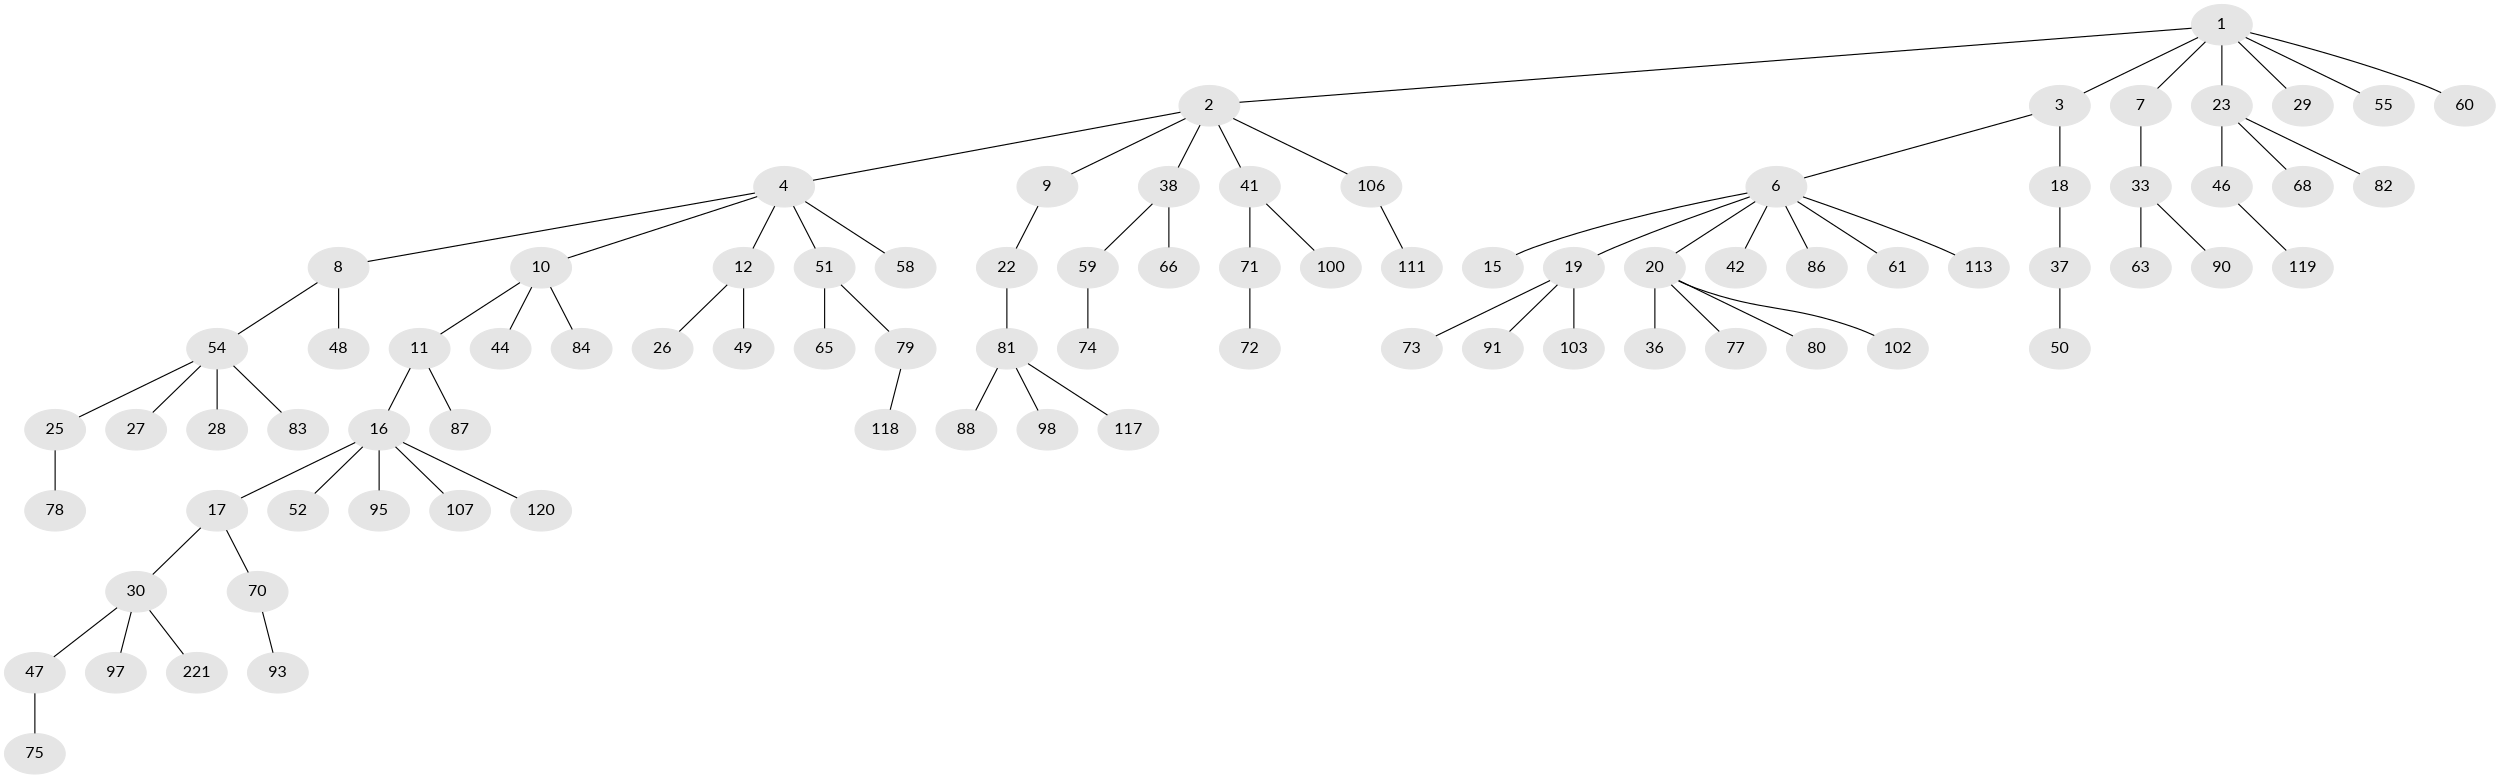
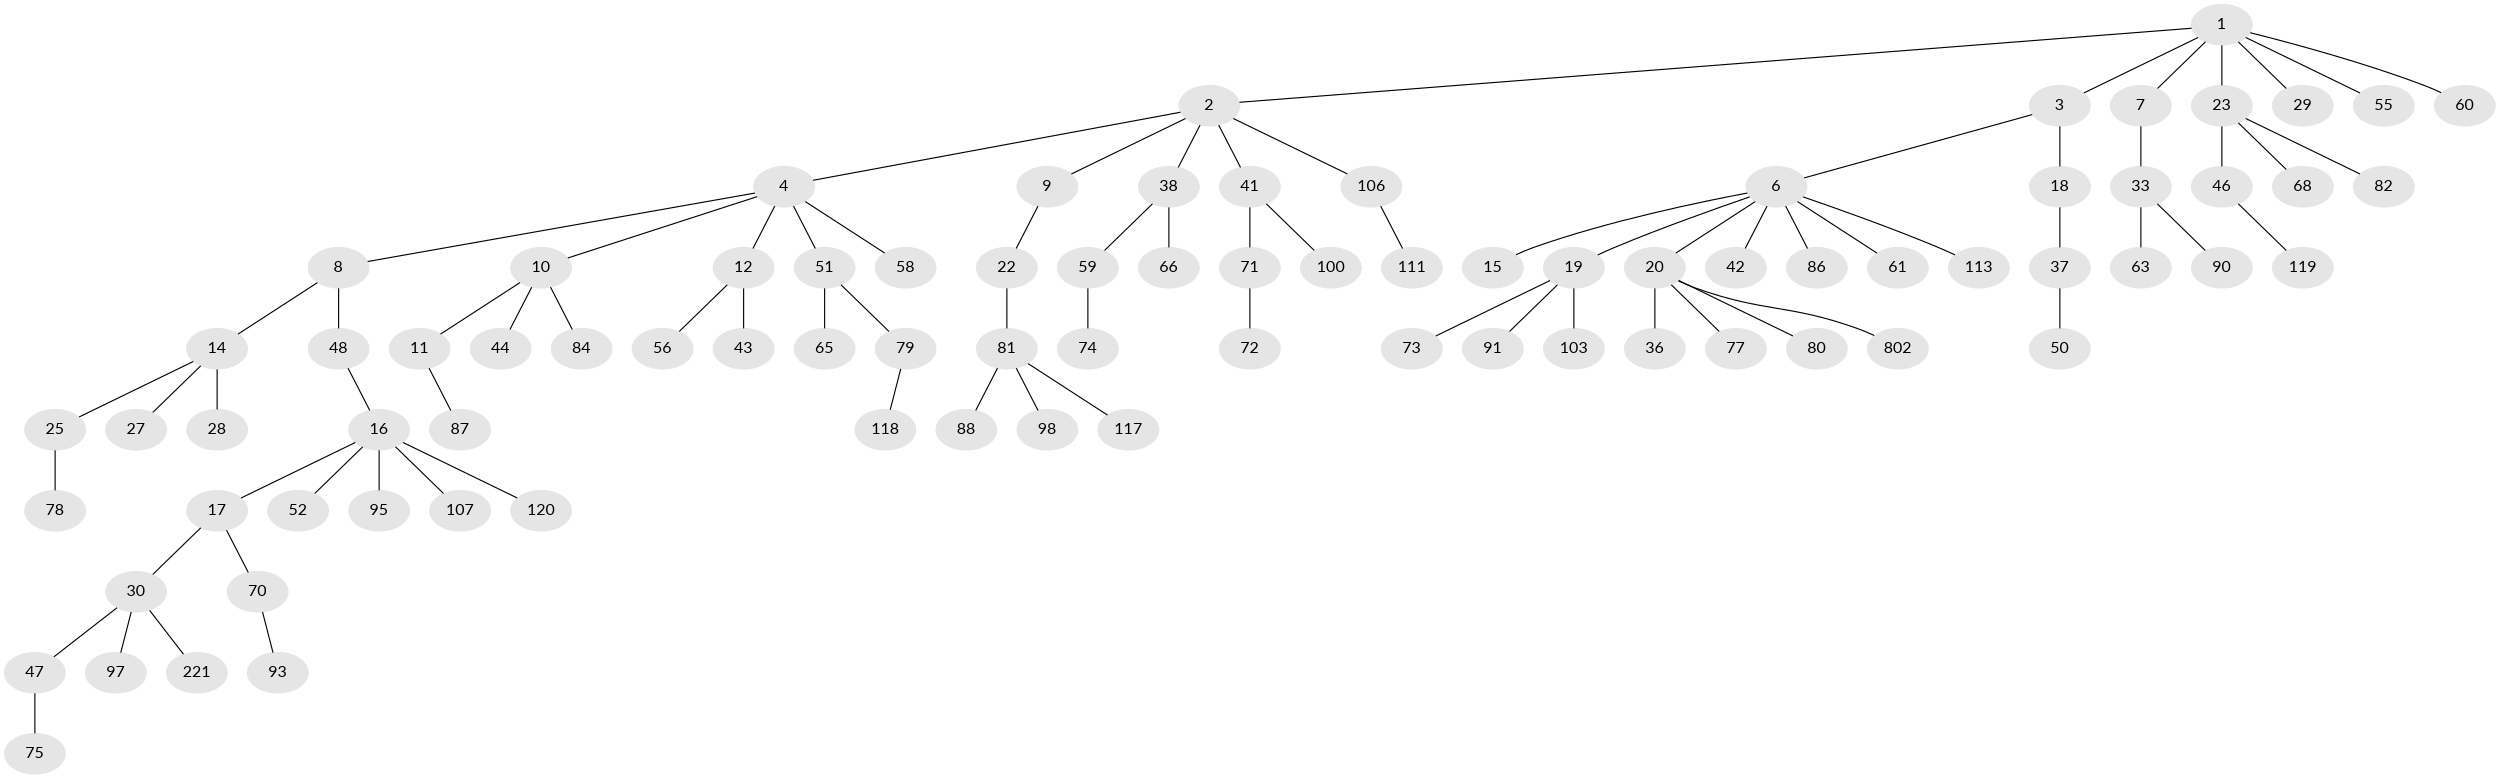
node "54": label "54" -> "14"
node "26": label "26" -> "56"
node "49": label "49" -> "43"
node "102": label "102" -> "802"
edge "11" -- "16": now "48" -- "16"
node "83": removed
